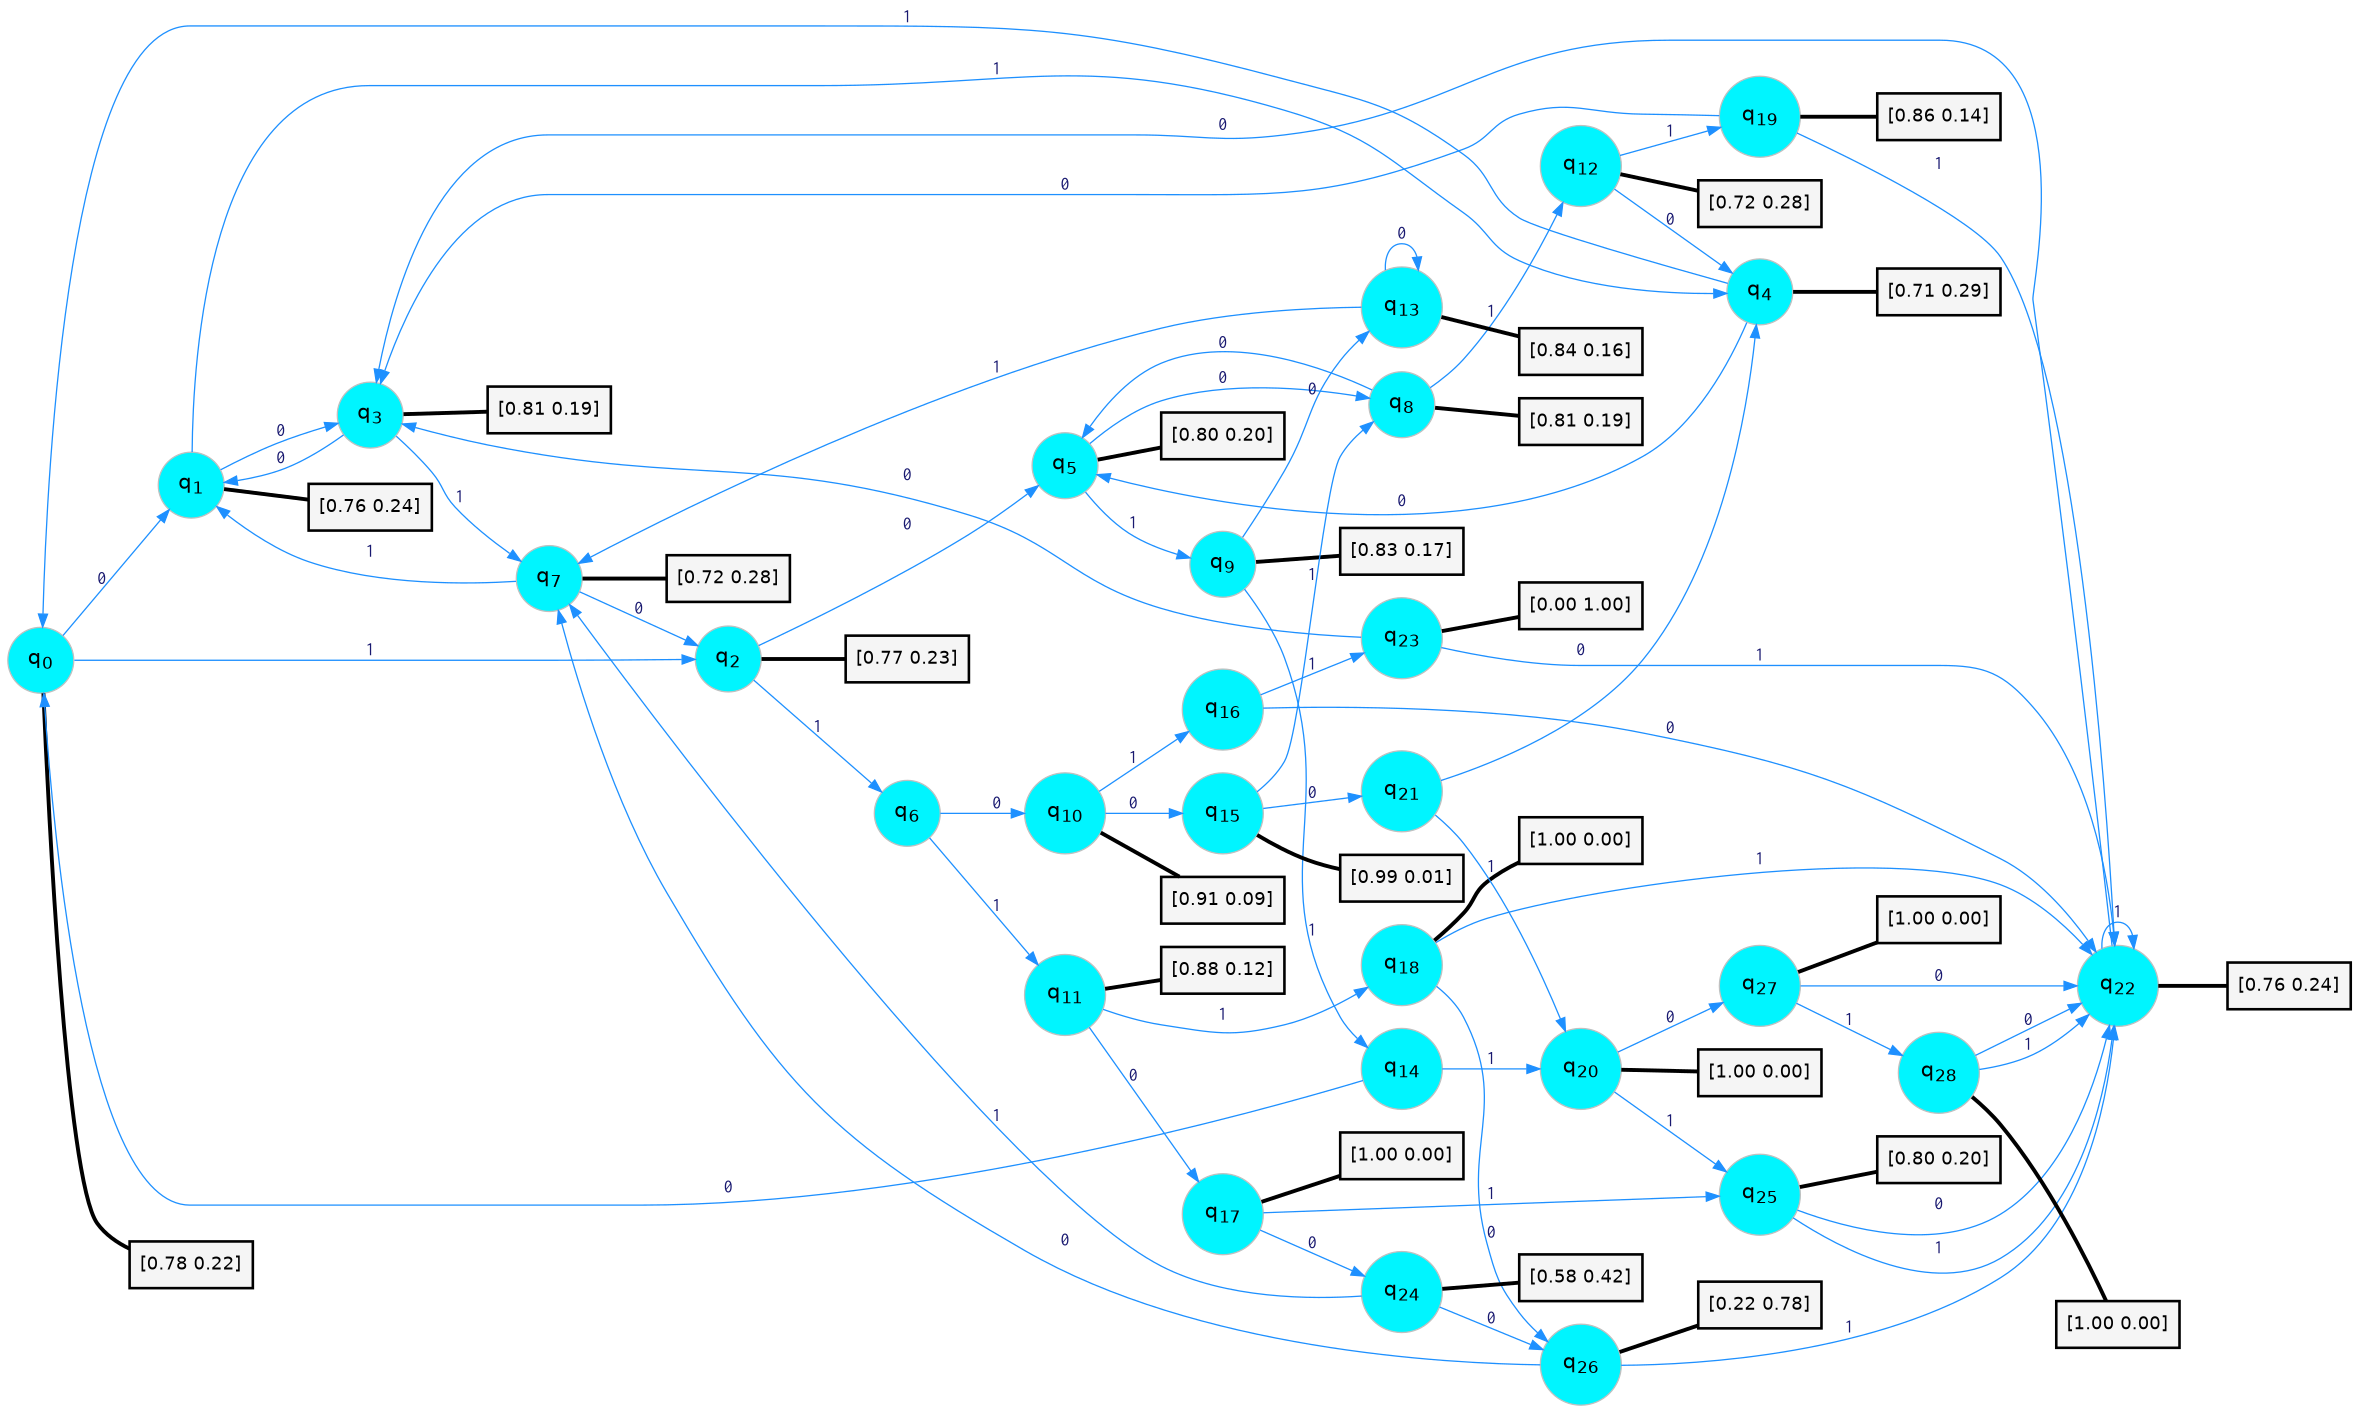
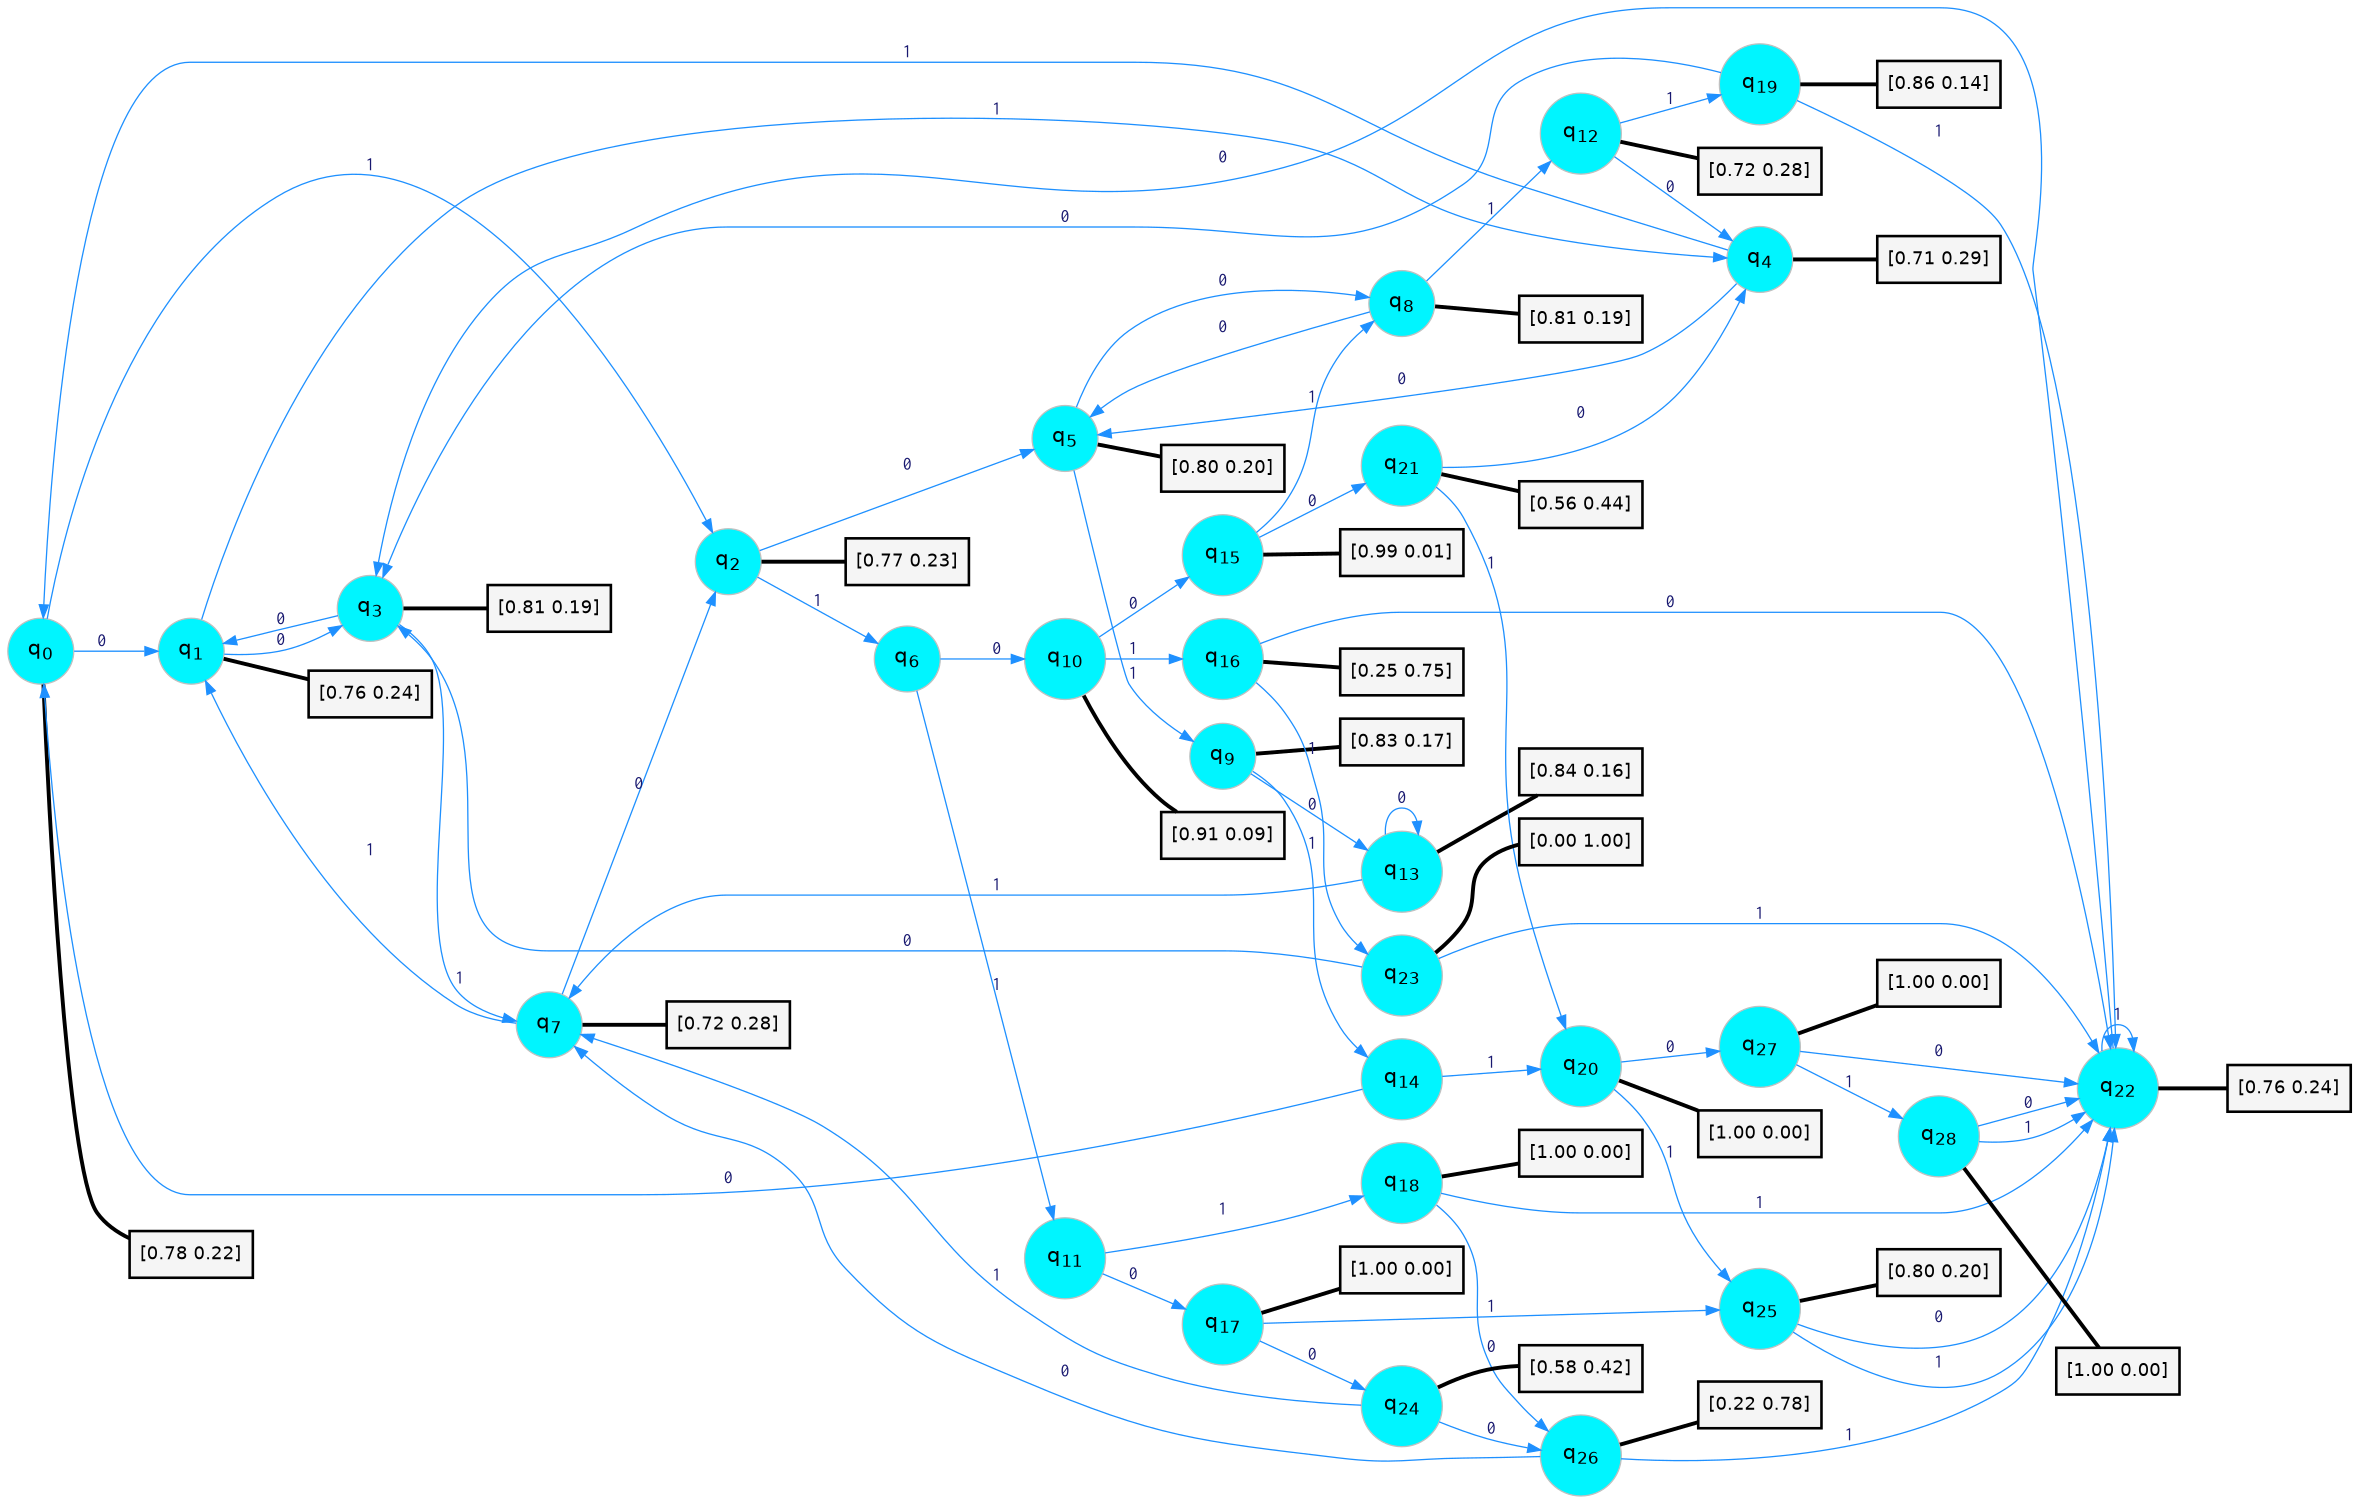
node "[0.56 0.44]": added
node "[0.25 0.75]": added
node "[0.88 0.12]": removed
